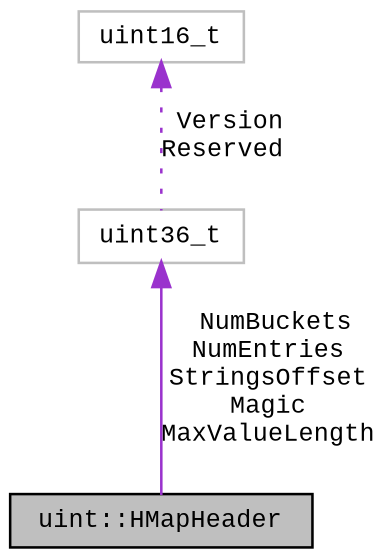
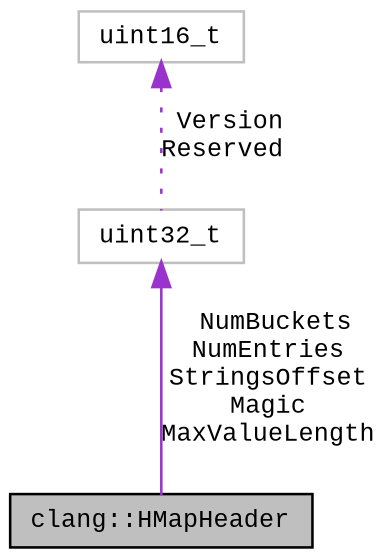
node "uint36_t": label "uint36_t" -> "uint32_t"
node "uint::HMapHeader": label "uint::HMapHeader" -> "clang::HMapHeader"
